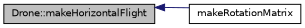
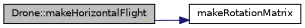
edge "makeRotationMatrix" -> "Drone::makeHorizontalFlight": reversed
